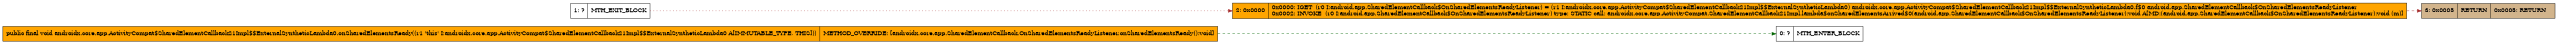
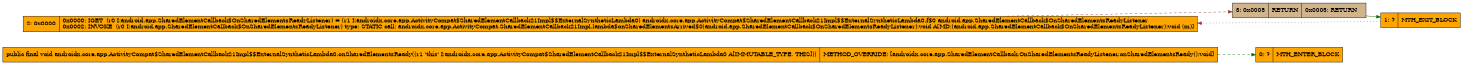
node "1: ?": fillcolor white -> orange
edge "3: 0x0005" -> "1: ?": added
node "0: ?": fillcolor white -> orange
